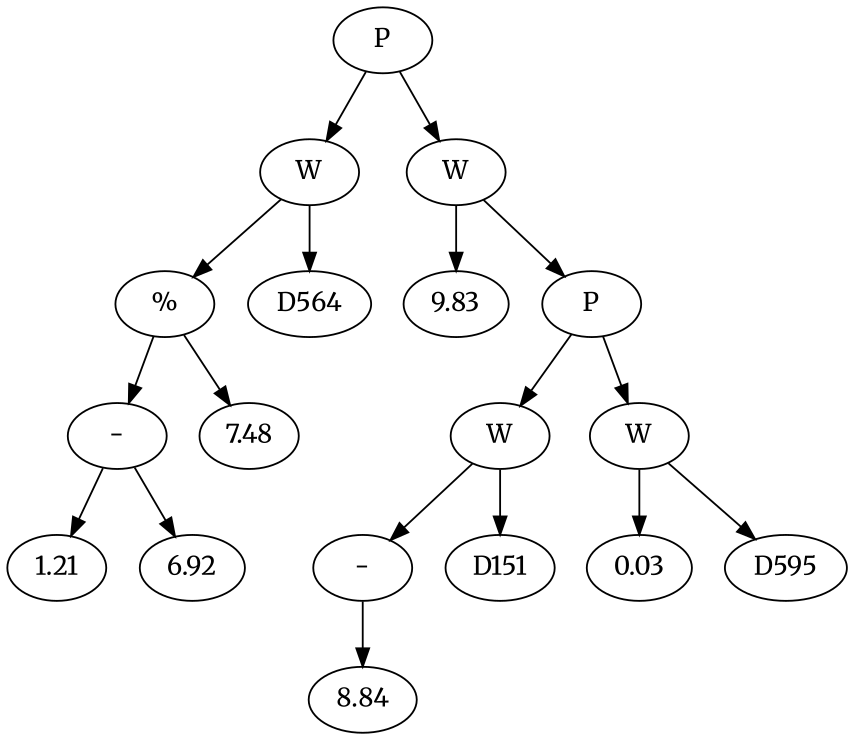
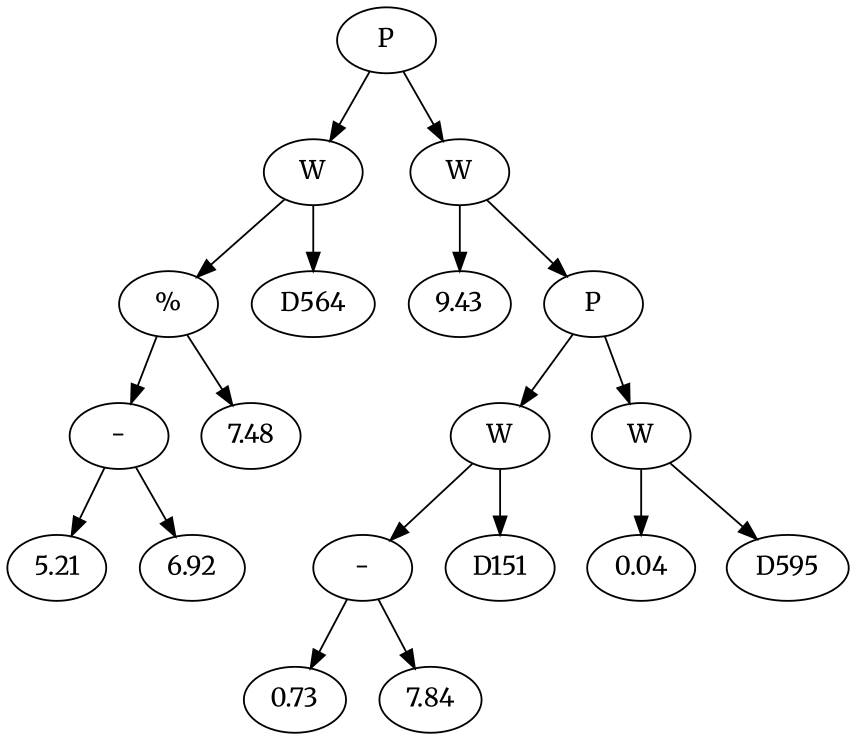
node "9.83": label "9.83" -> "9.43"
node "1.21": label "1.21" -> "5.21"
node "0.03": label "0.03" -> "0.04"
node "0.73": added
node "8.84": label "8.84" -> "7.84"
